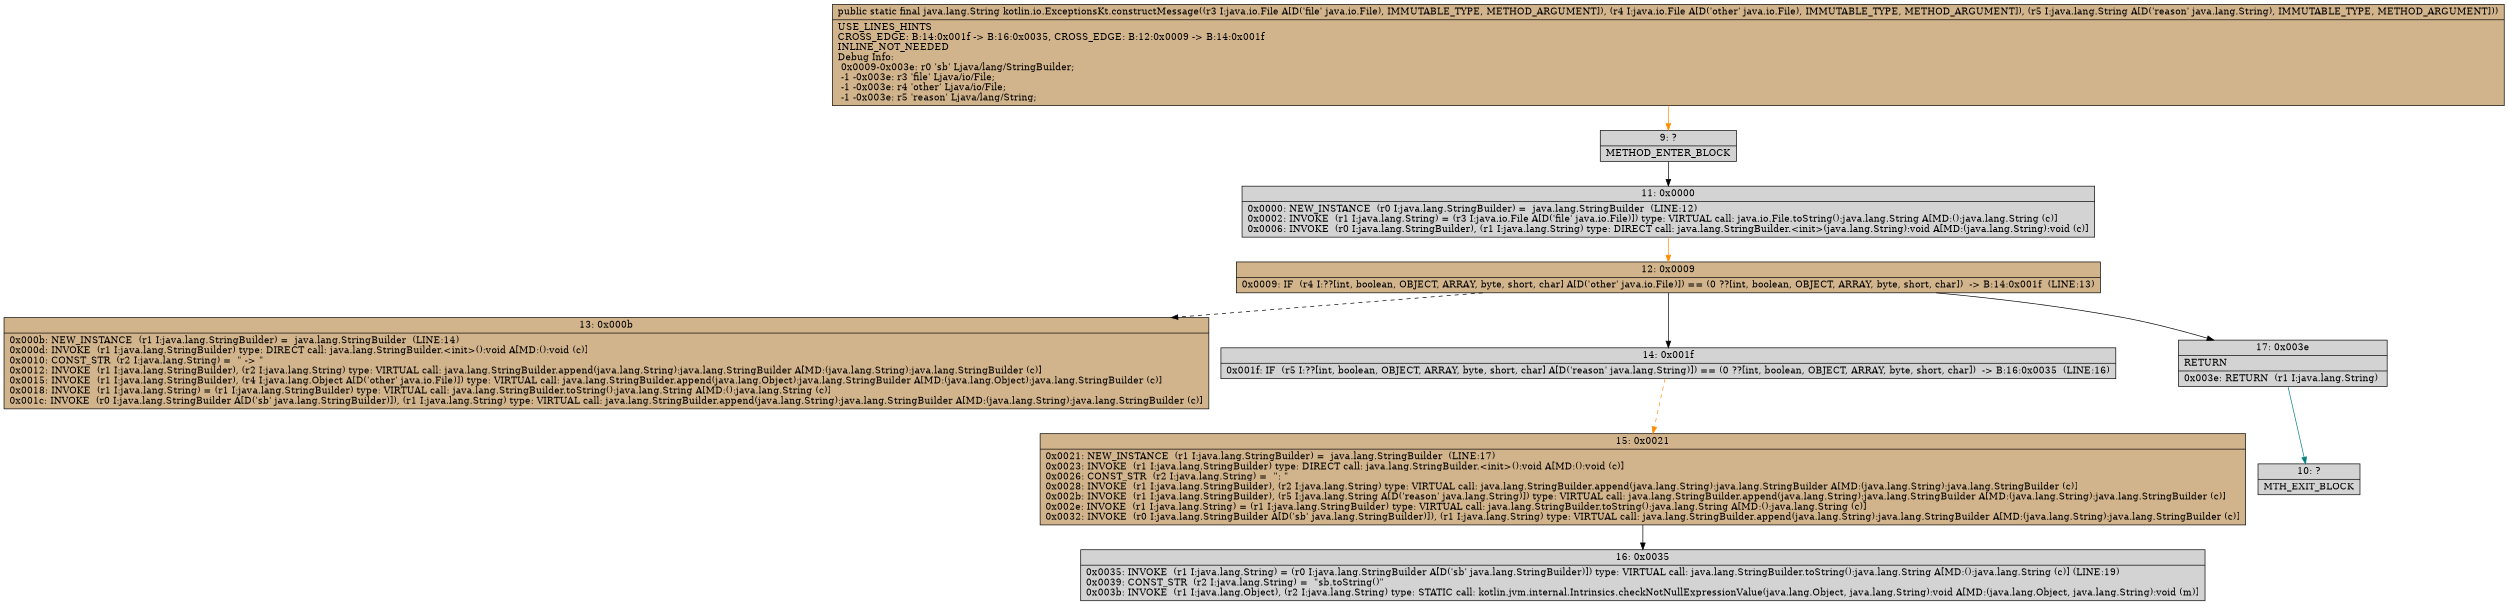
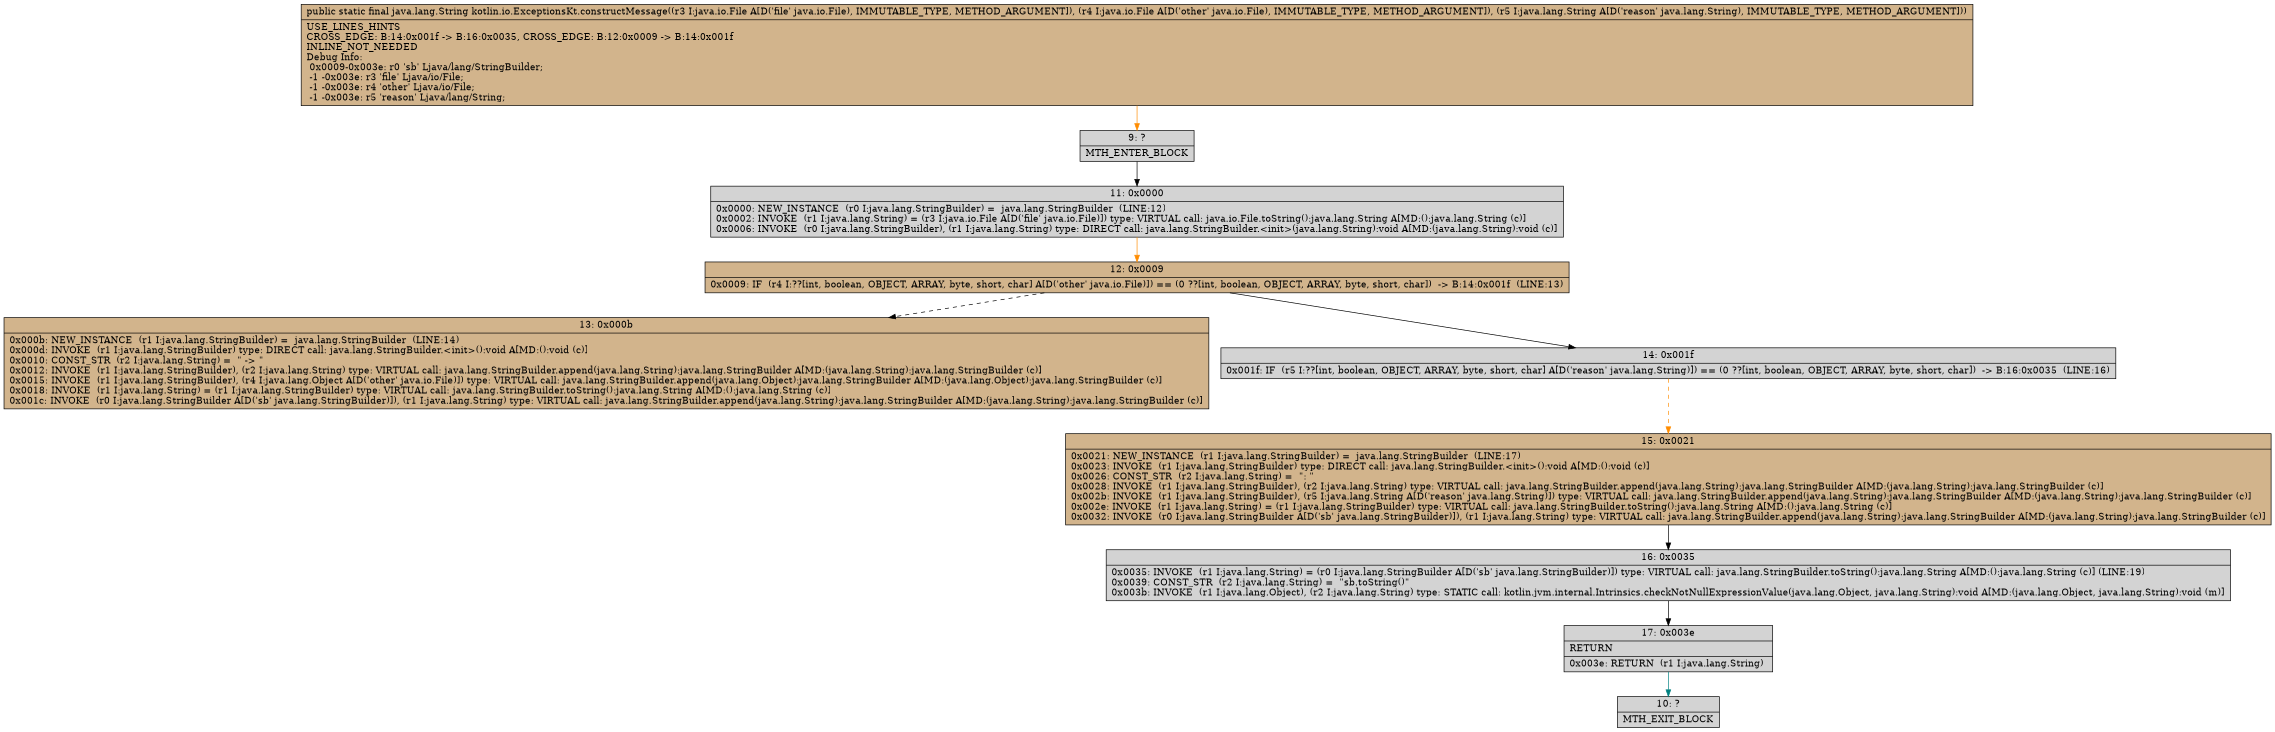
node "9: ?": text "METHOD_ENTER_BLOCK" -> "MTH_ENTER_BLOCK"
edge "12: 0x0009" -> "17: 0x003e": now "16: 0x0035" -> "17: 0x003e"
